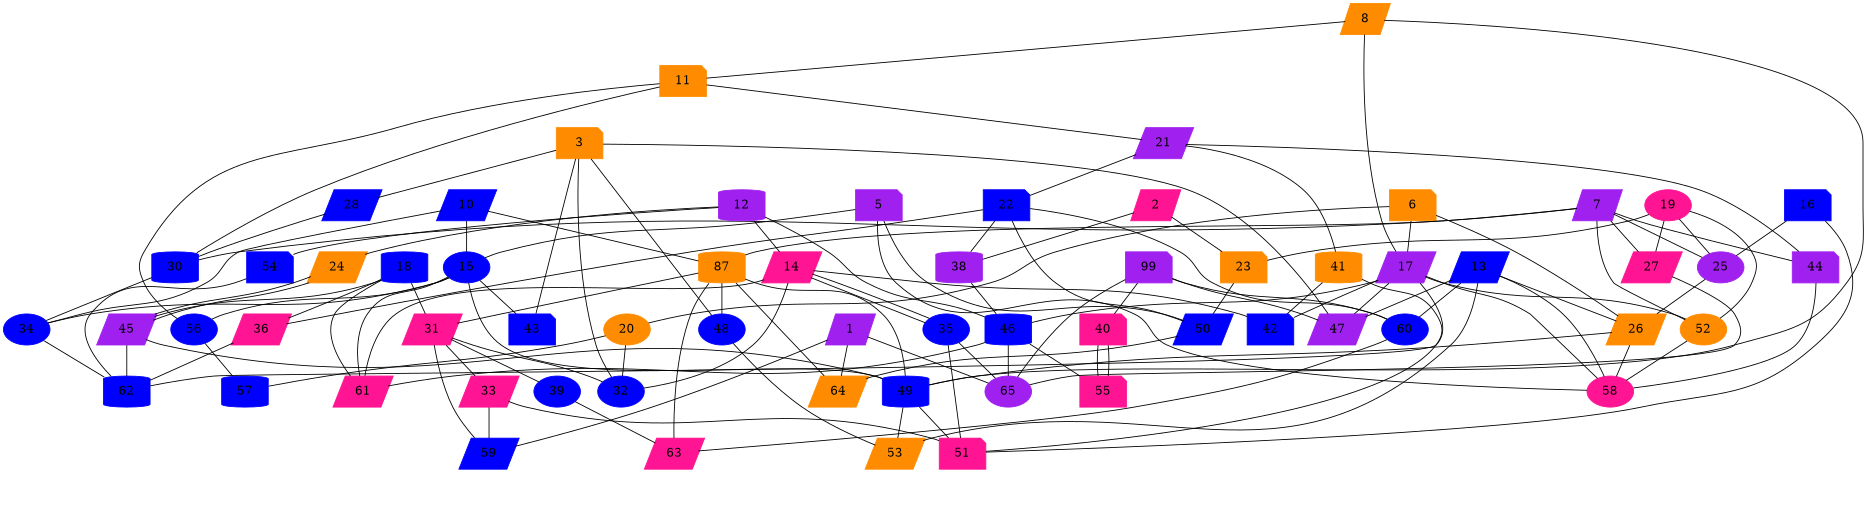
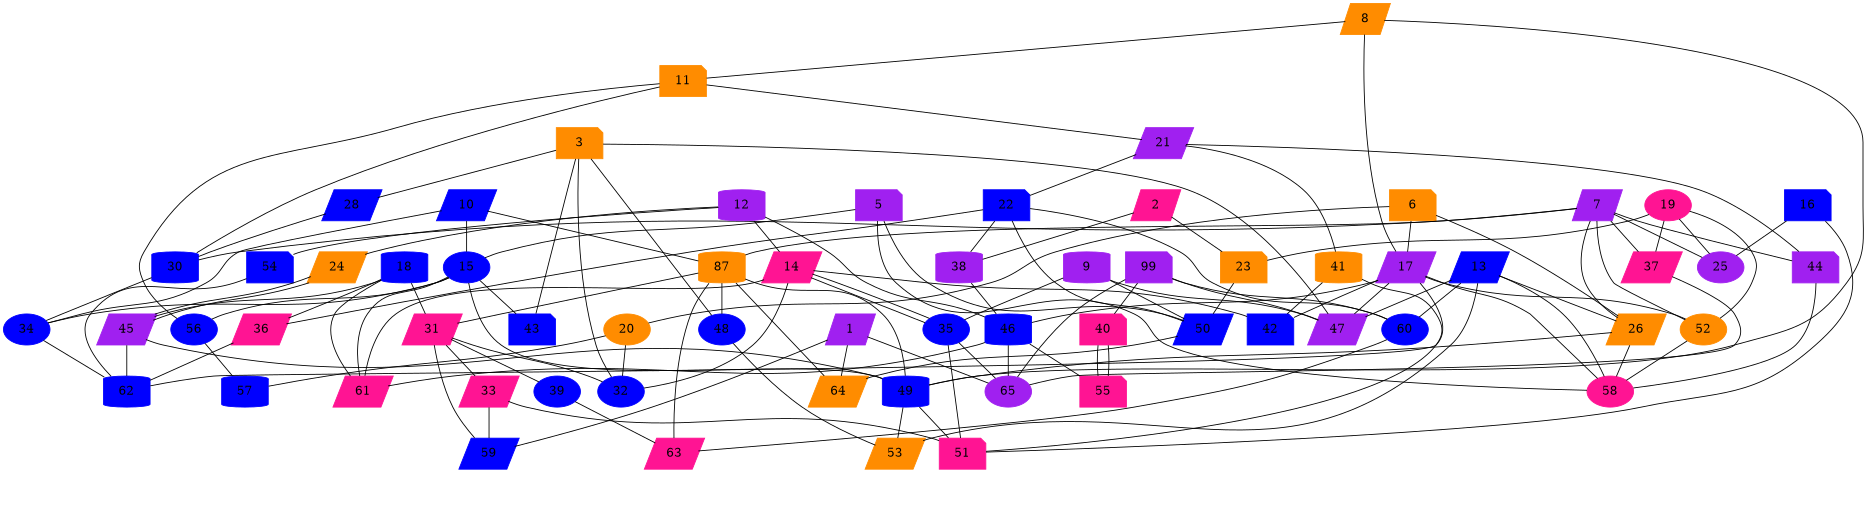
node "9": added
node "27": label "27" -> "37"
edge "25" -- "26": now "7" -- "26"
